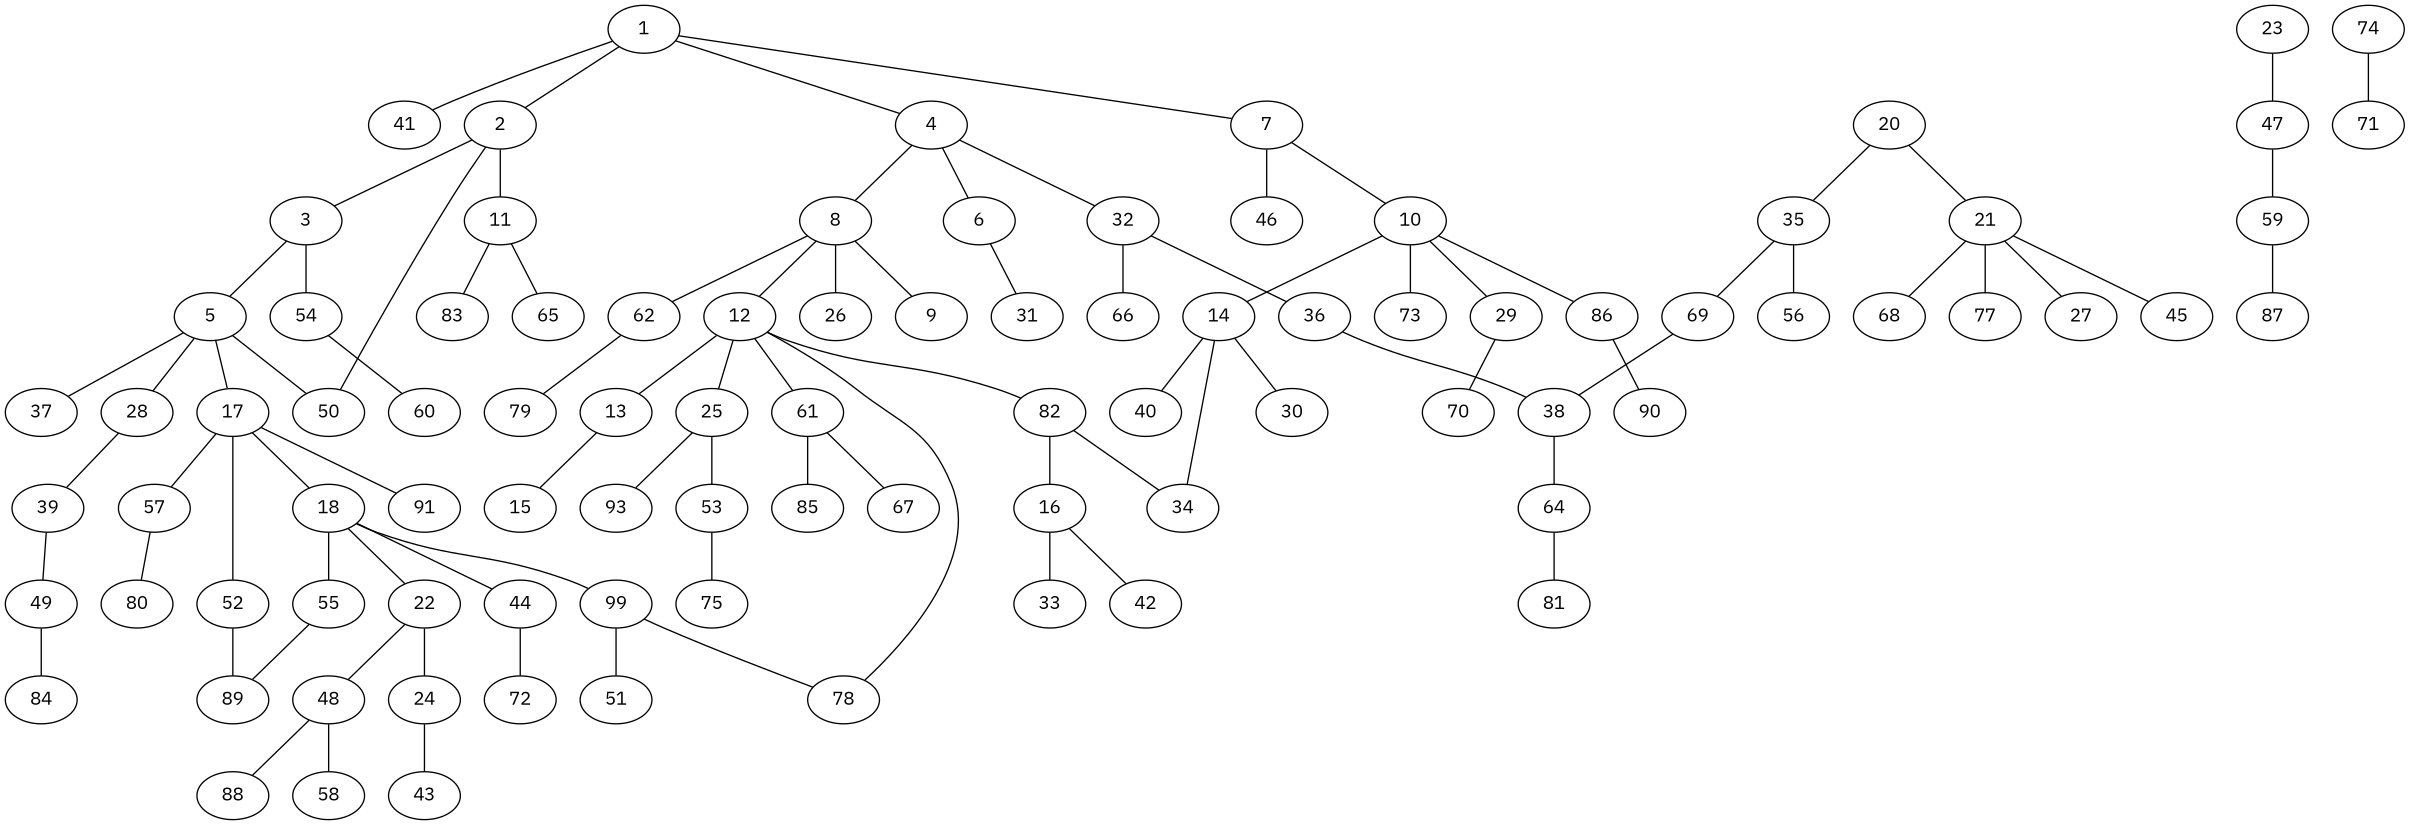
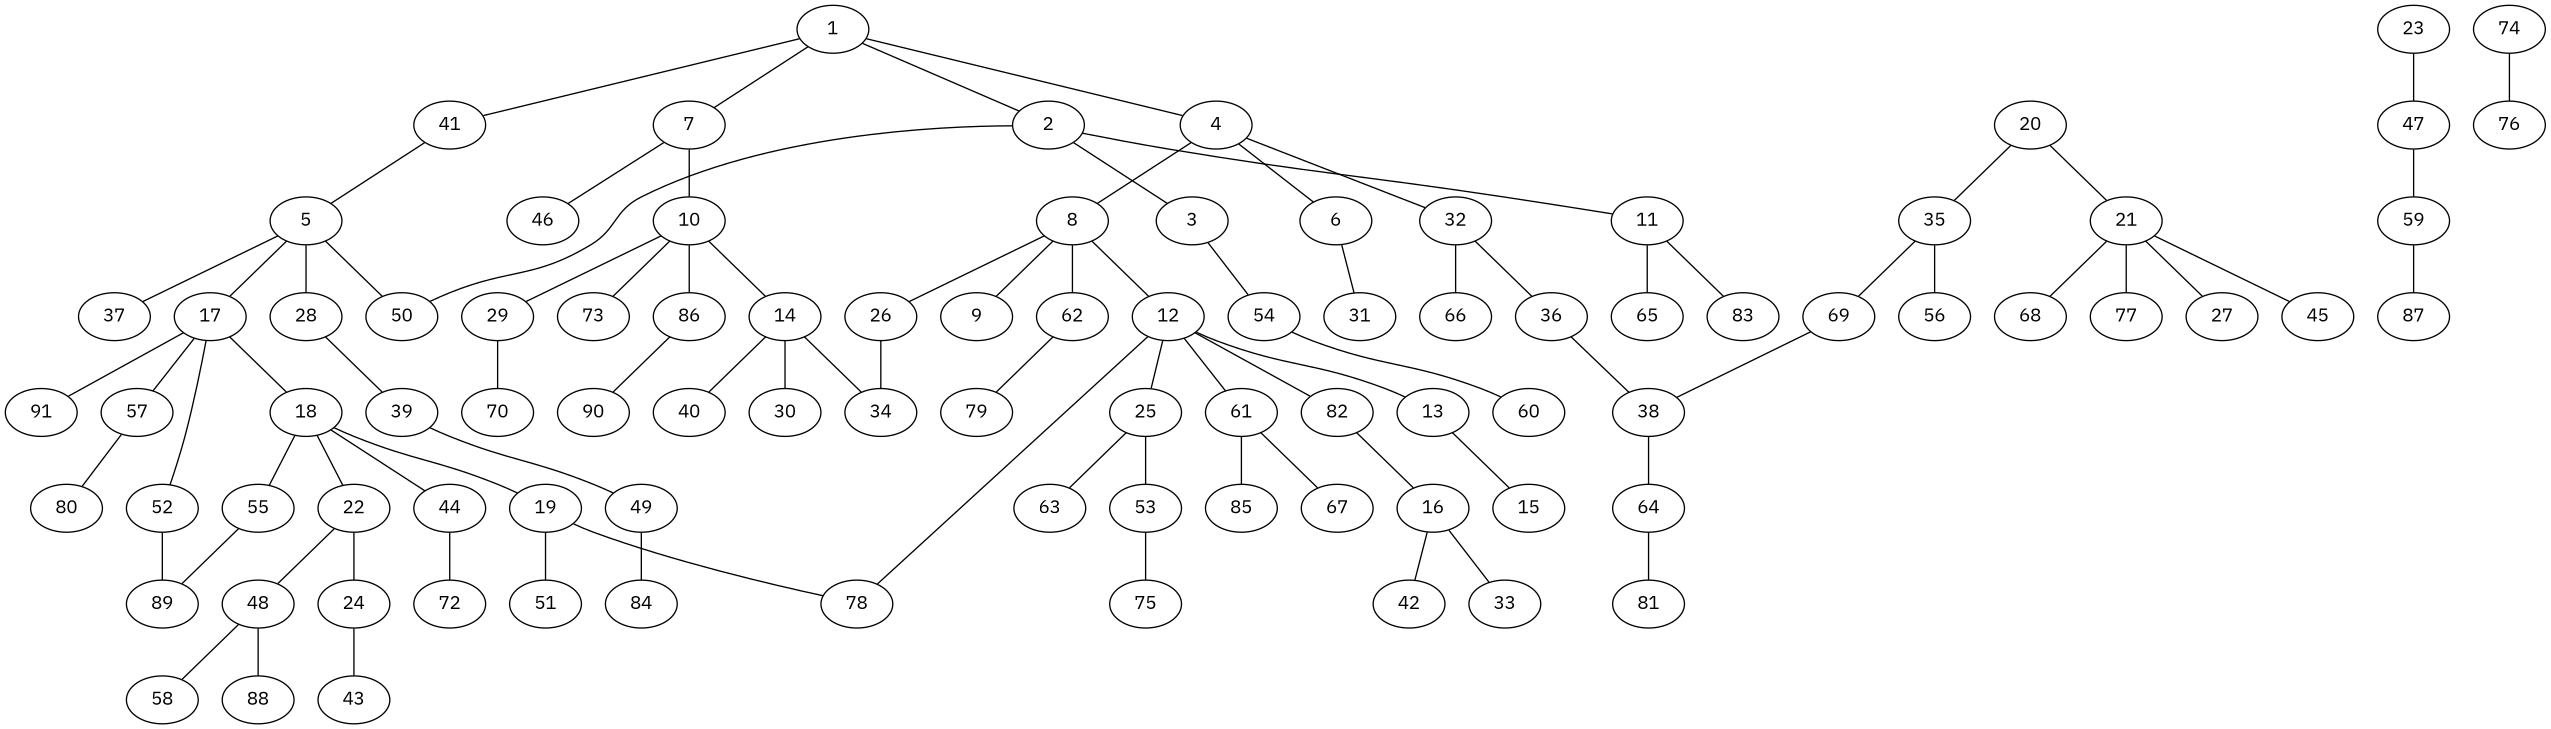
node "71": label "71" -> "76"
edge "3" -- "5": now "41" -- "5"
edge "82" -- "34": now "26" -- "34"
node "93": label "93" -> "63"
node "99": label "99" -> "19"
